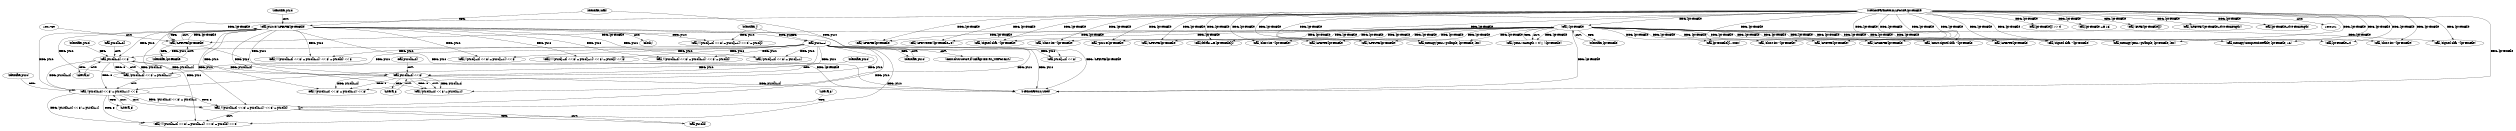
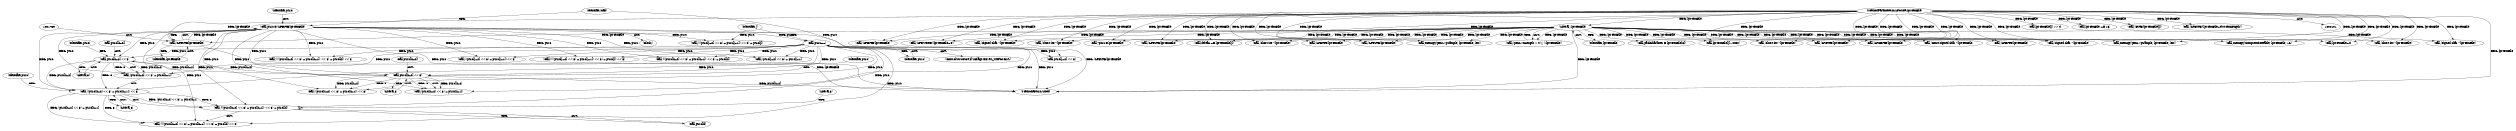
node "(Call,!lpMemFile)": label "(Call,!lpMemFile)" -> "(Literal,!lpMemFile)"
node "(Call,lpMemFile+dwMemLength)": removed
node "(Call,packcharacter = lpMemFile[8])": added
